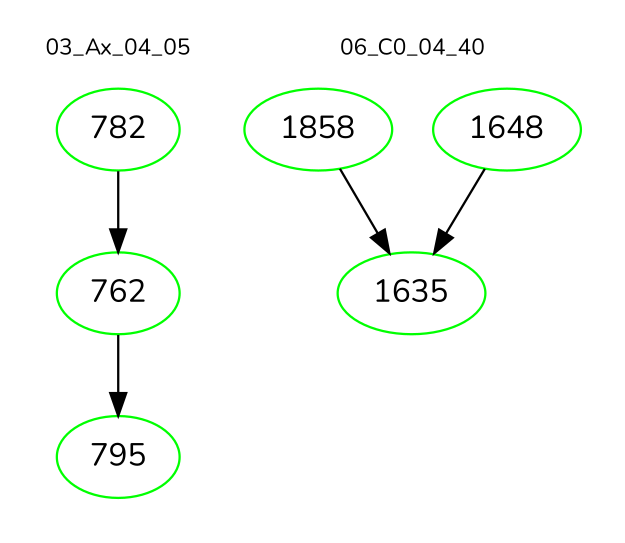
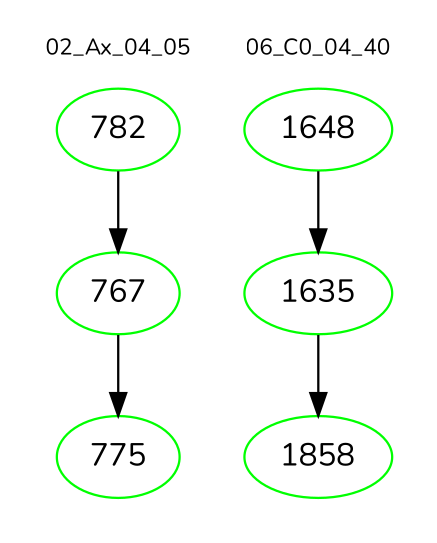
cluster "03_Ax_04_05": label "03_Ax_04_05" -> "02_Ax_04_05"
edge "1858" -> "1635": reversed
node "762": label "762" -> "767"
node "795": label "795" -> "775"
